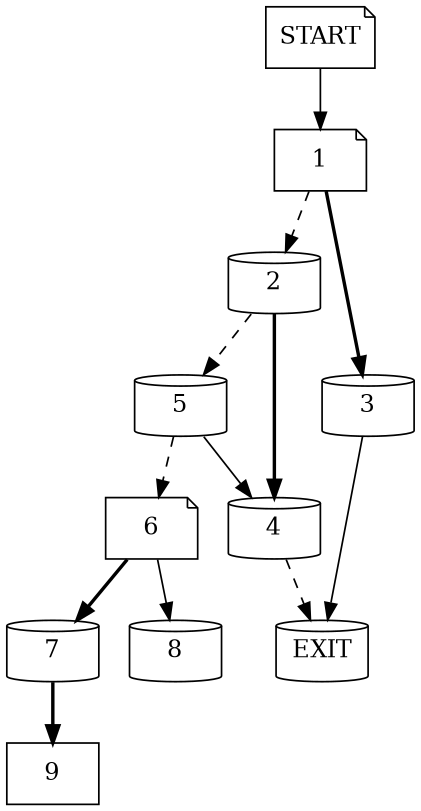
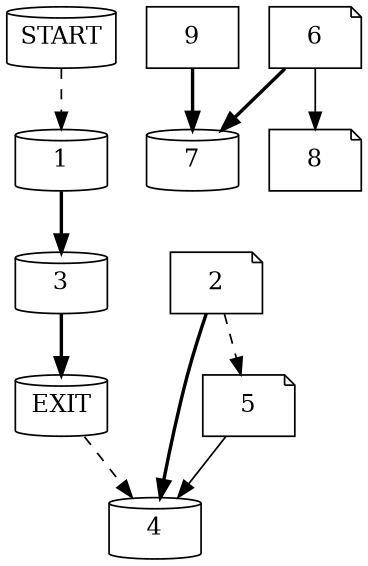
node "START": shape note -> cylinder
edge "START" -> "1": style solid -> dashed
node "1": shape note -> cylinder
edge "1" -> "2": removed
node "2": shape cylinder -> note
node "5": shape cylinder -> note
edge "5" -> "6": removed
edge "3" -> "EXIT": style solid -> bold
edge "4" -> "EXIT": reversed
node "8": shape cylinder -> note
edge "7" -> "9": reversed
